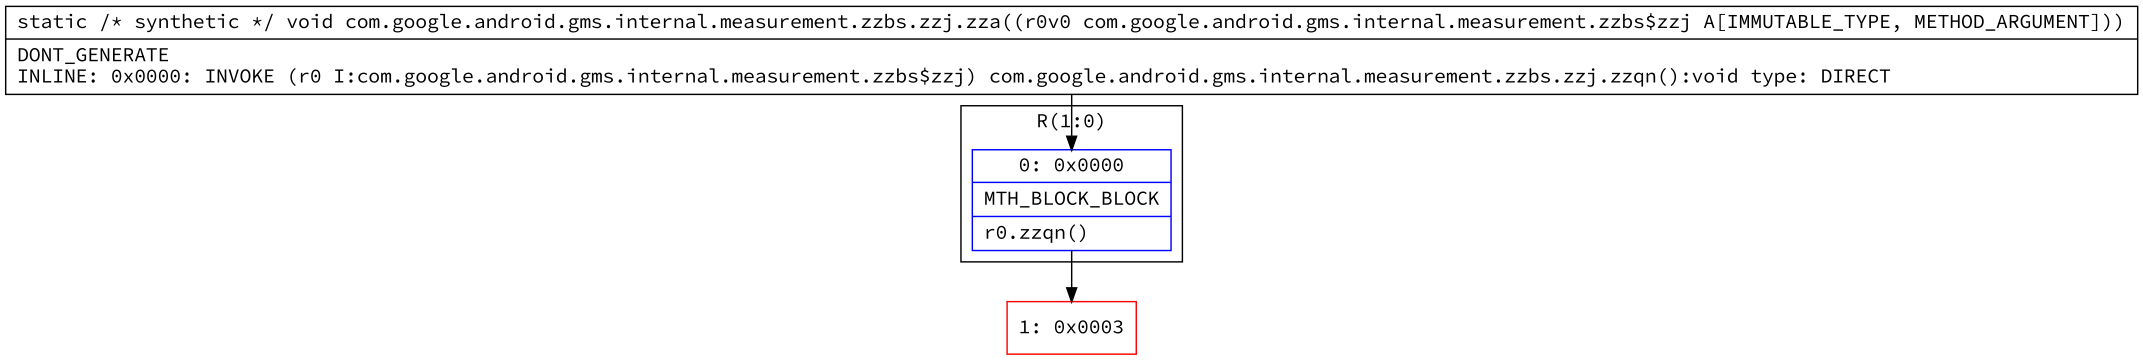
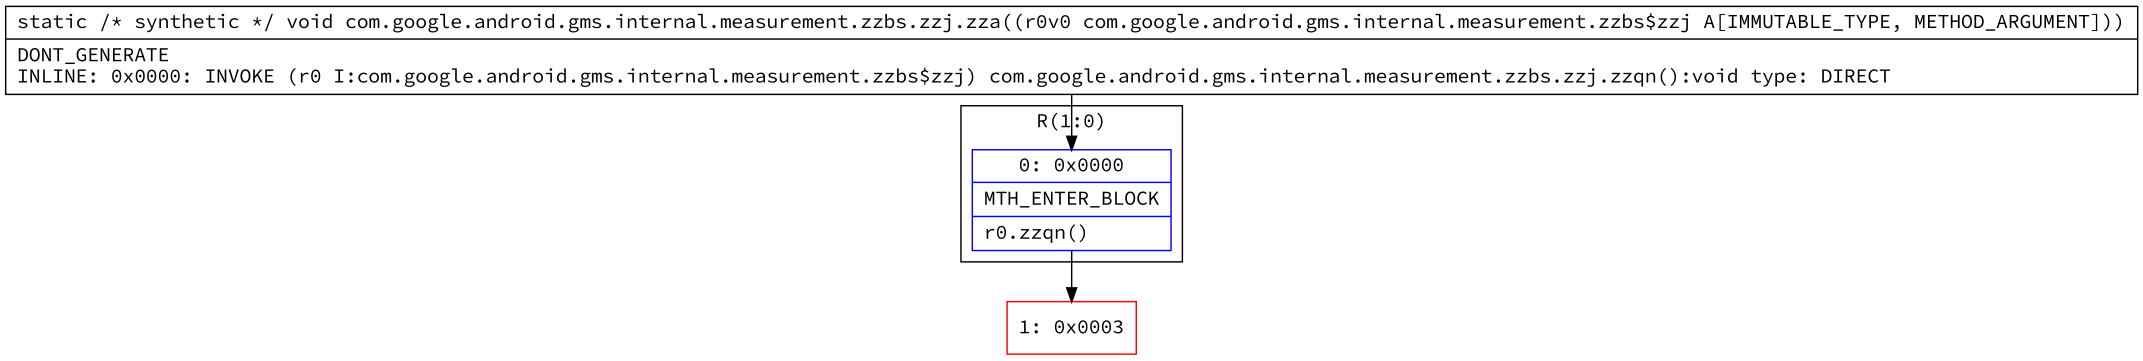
node "0: 0x0000": text "MTH_BLOCK_BLOCK" -> "MTH_ENTER_BLOCK"
